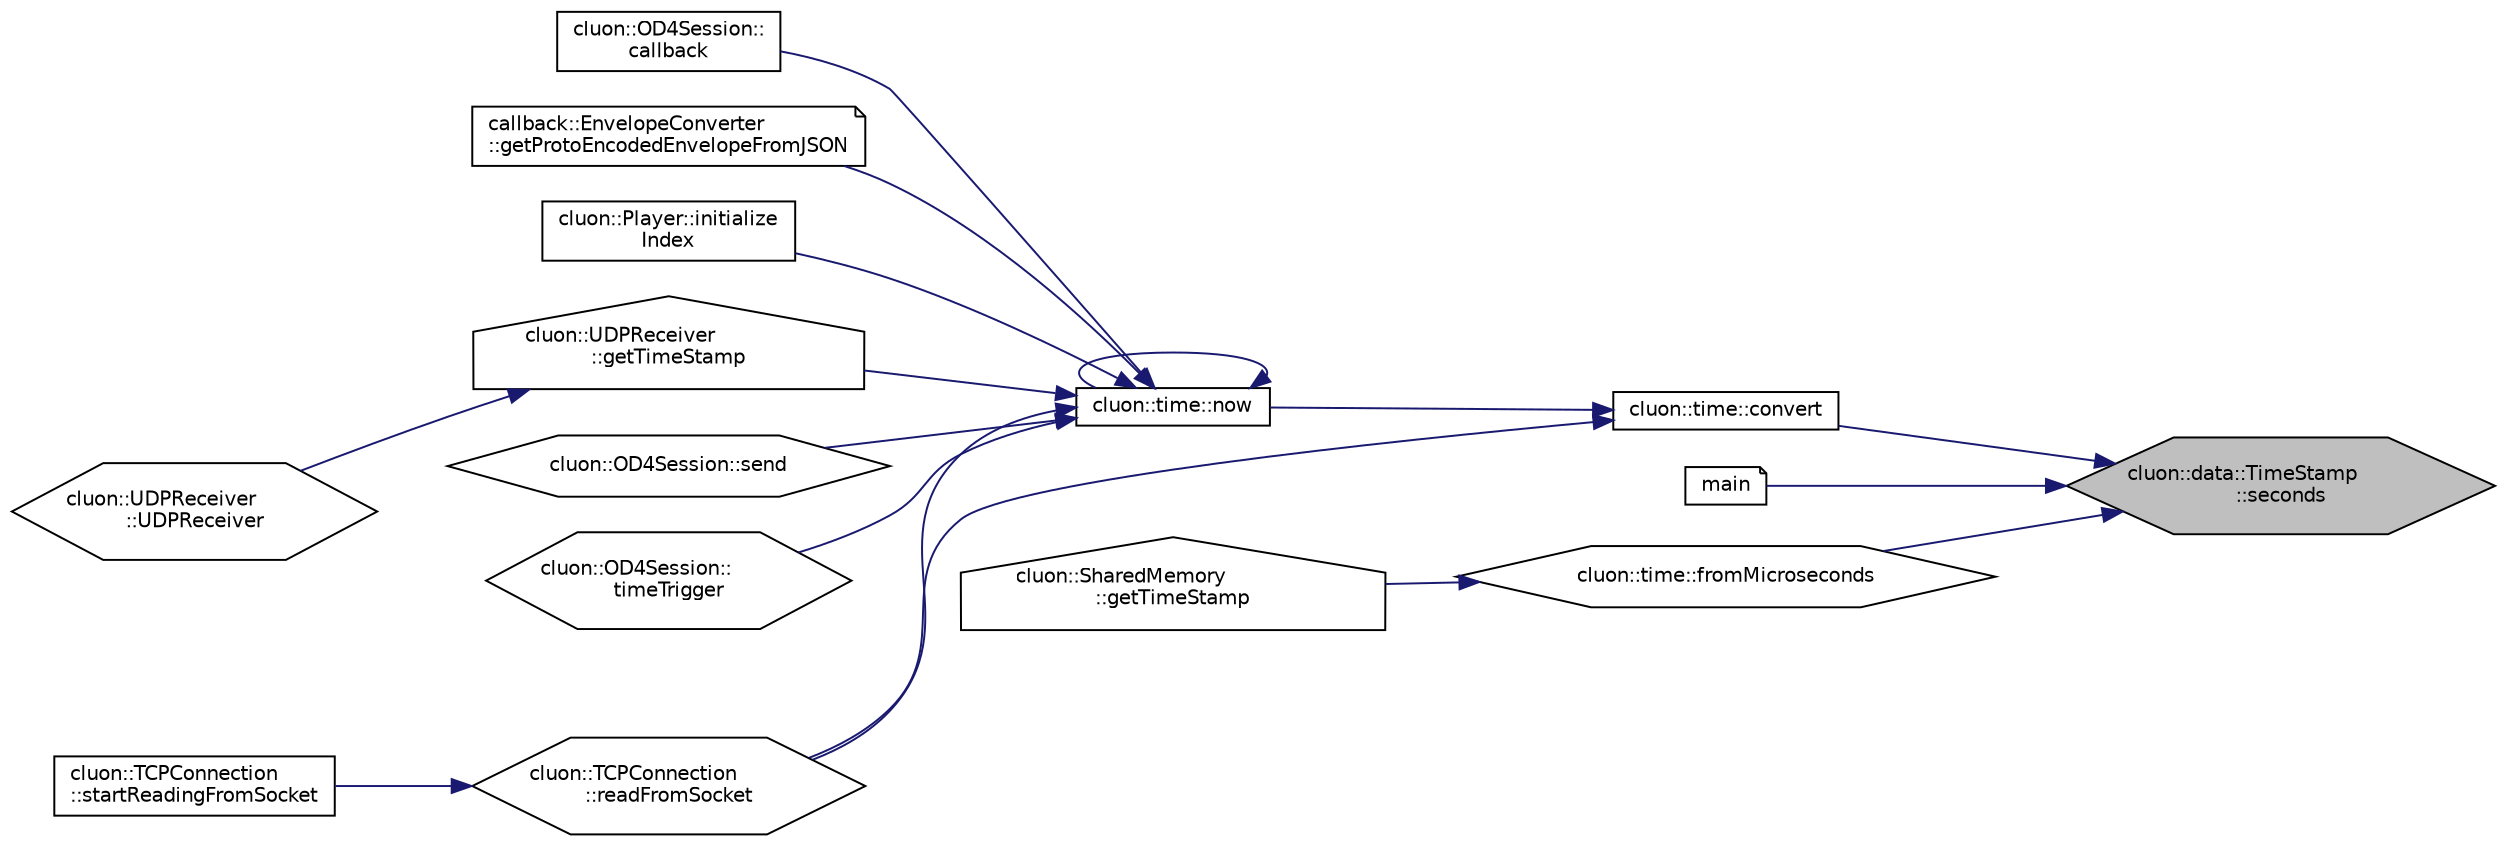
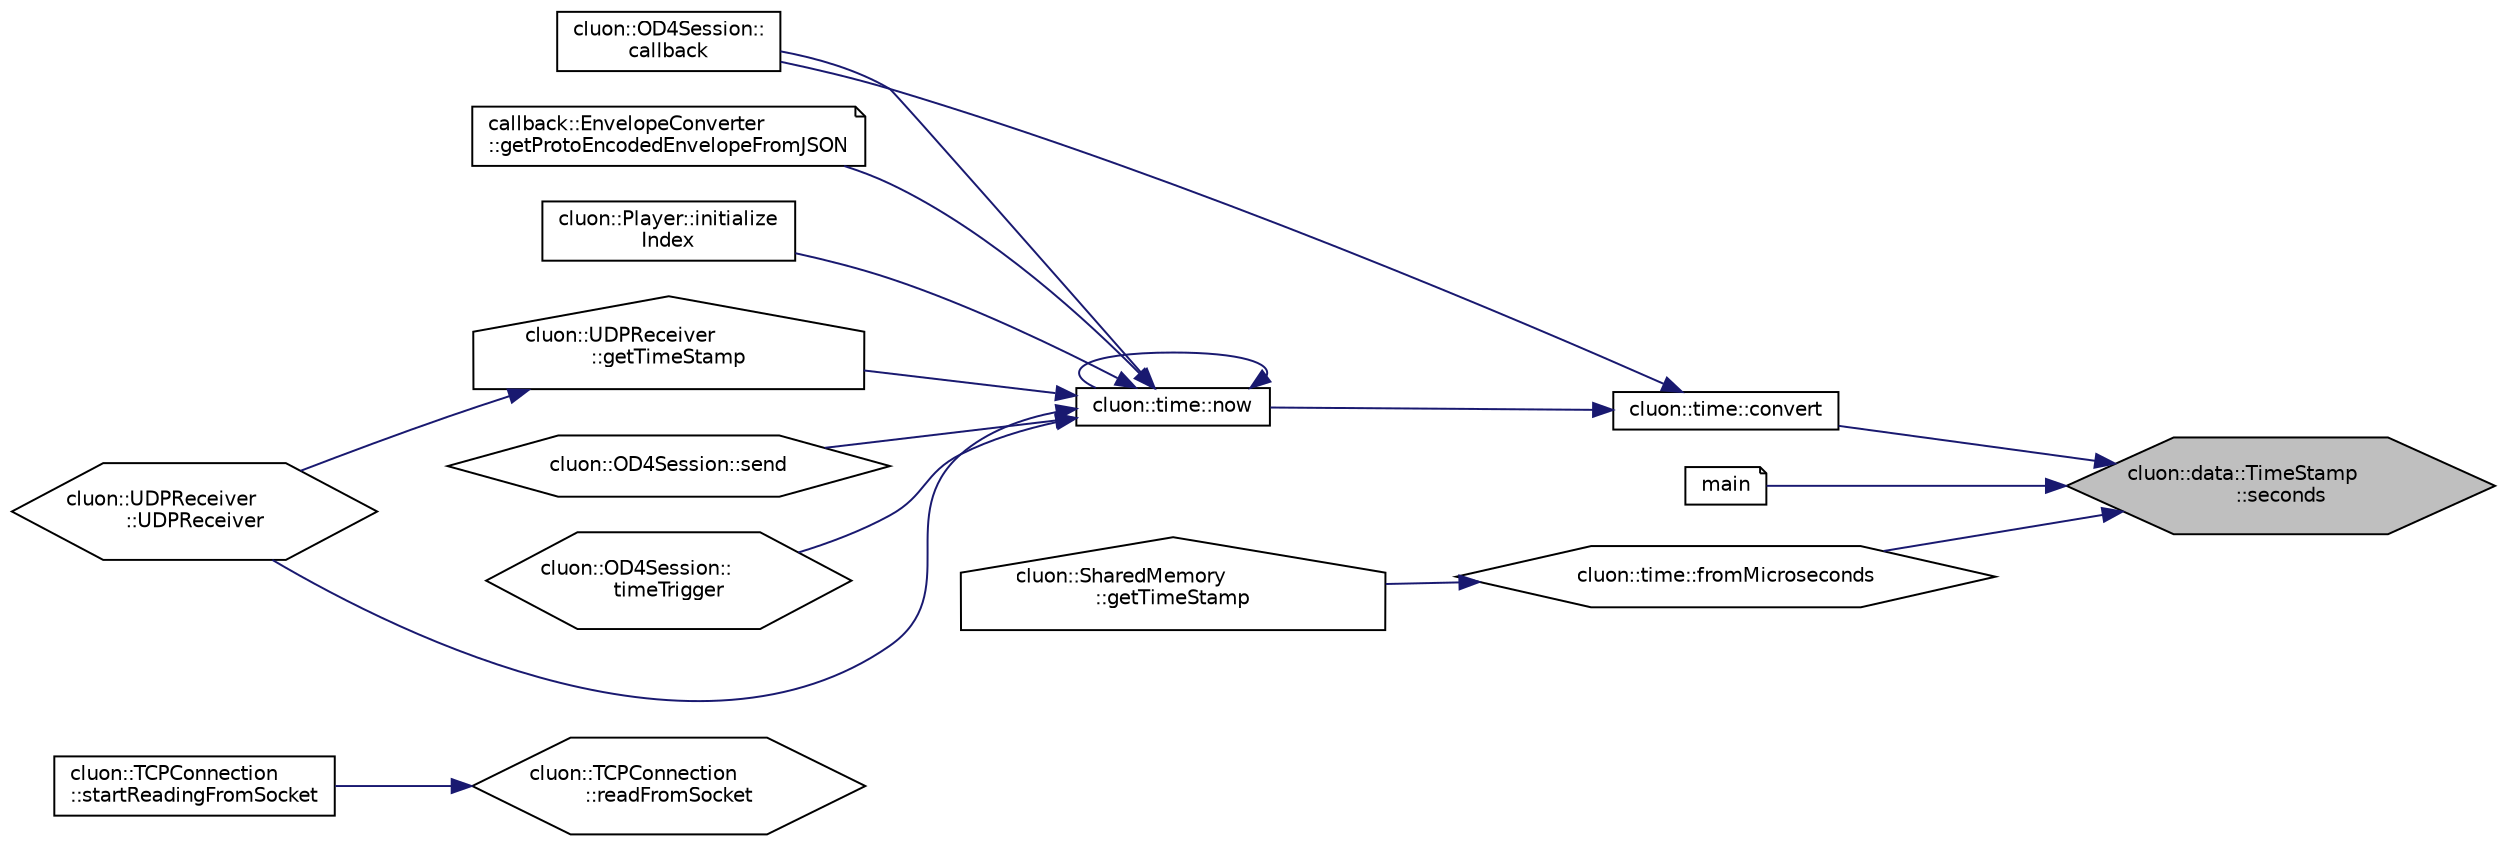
edge "cluon::TCPConnection ::readFromSocket" -> "cluon::time::convert": now "cluon::OD4Session:: callback" -> "cluon::time::convert"
edge "cluon::TCPConnection ::readFromSocket" -> "cluon::time::now": now "cluon::UDPReceiver ::UDPReceiver" -> "cluon::time::now"
